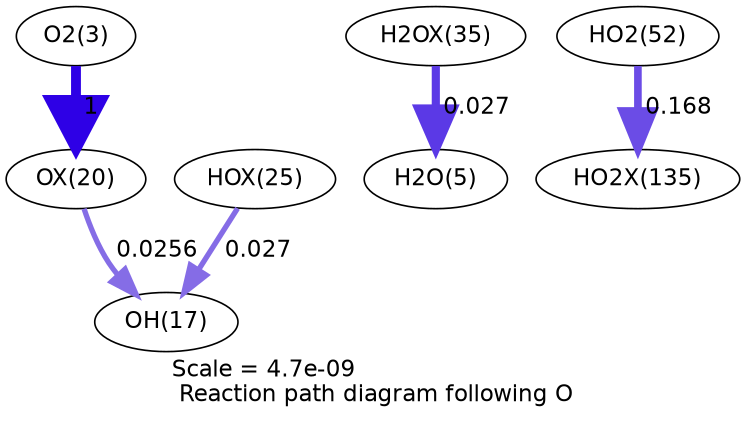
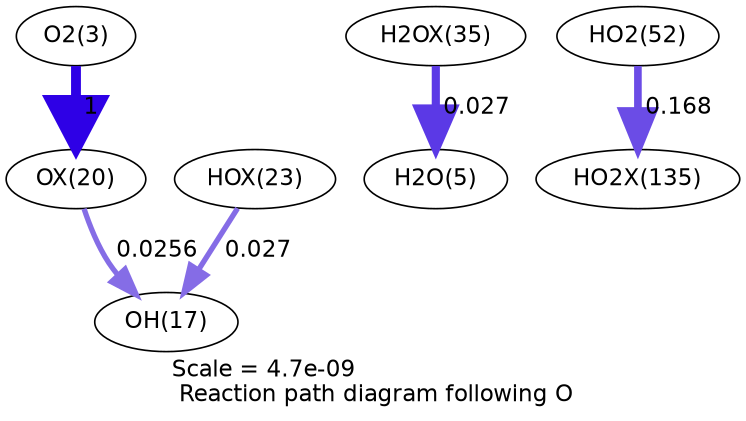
node "HOX(25)": label "HOX(25)" -> "HOX(23)"
